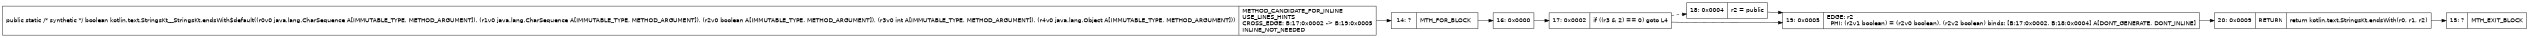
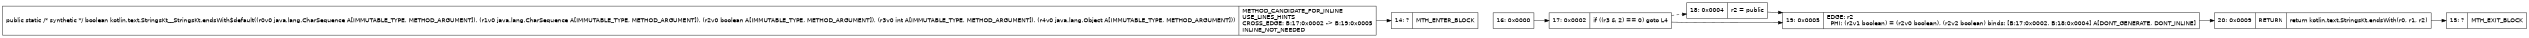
node "14: ?": text "MTH_FOR_BLOCK" -> "MTH_ENTER_BLOCK"
edge "14: ?" -> "16: 0x0000": removed
